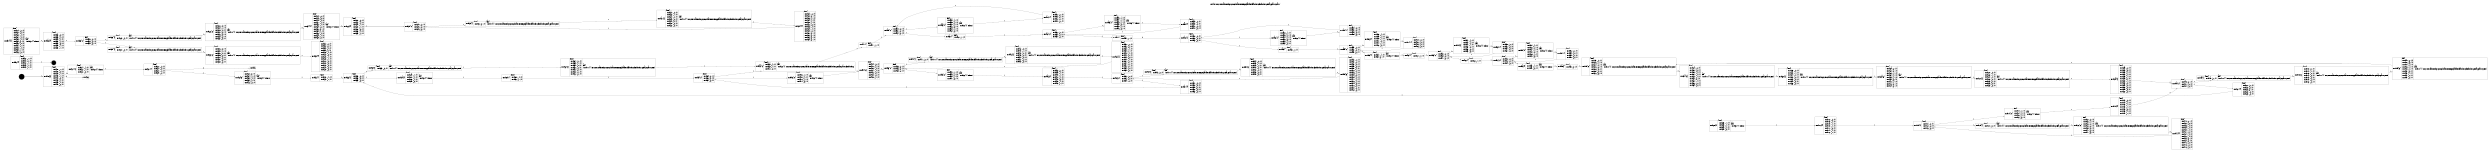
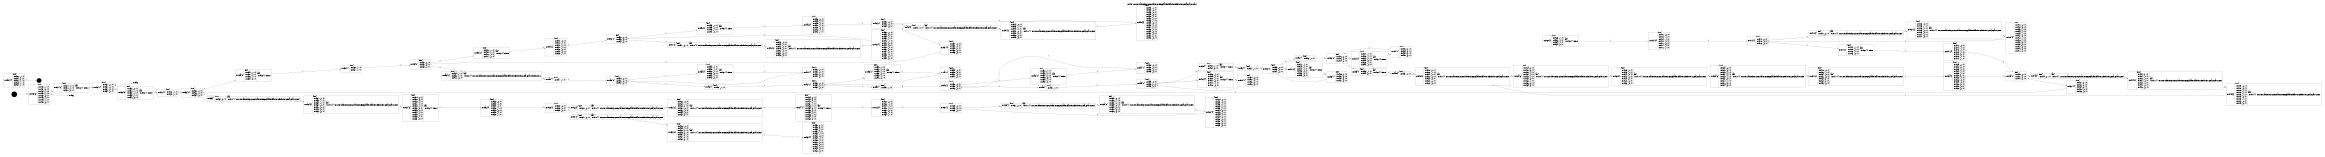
edge "0x109564 [25]" -> "0x109a3a [13]": now "0x109564 [25]" -> "0x10957d [43]"
